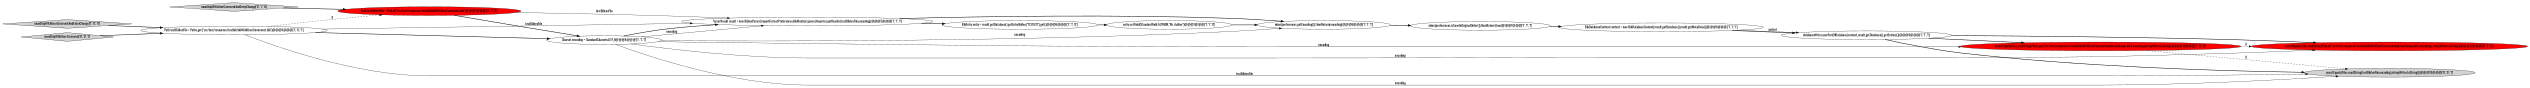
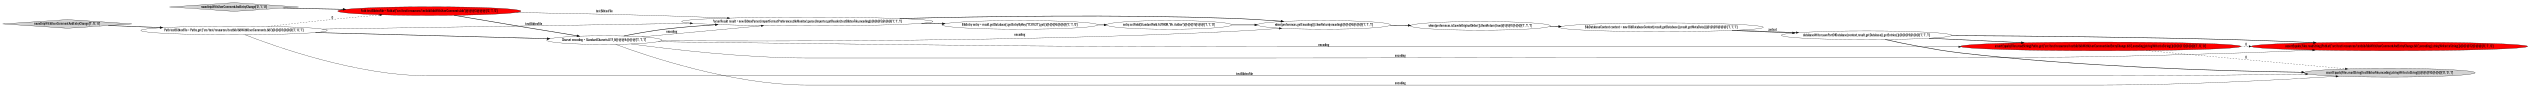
node "roundtripWithUserComment['0', '0', '1']": removed
